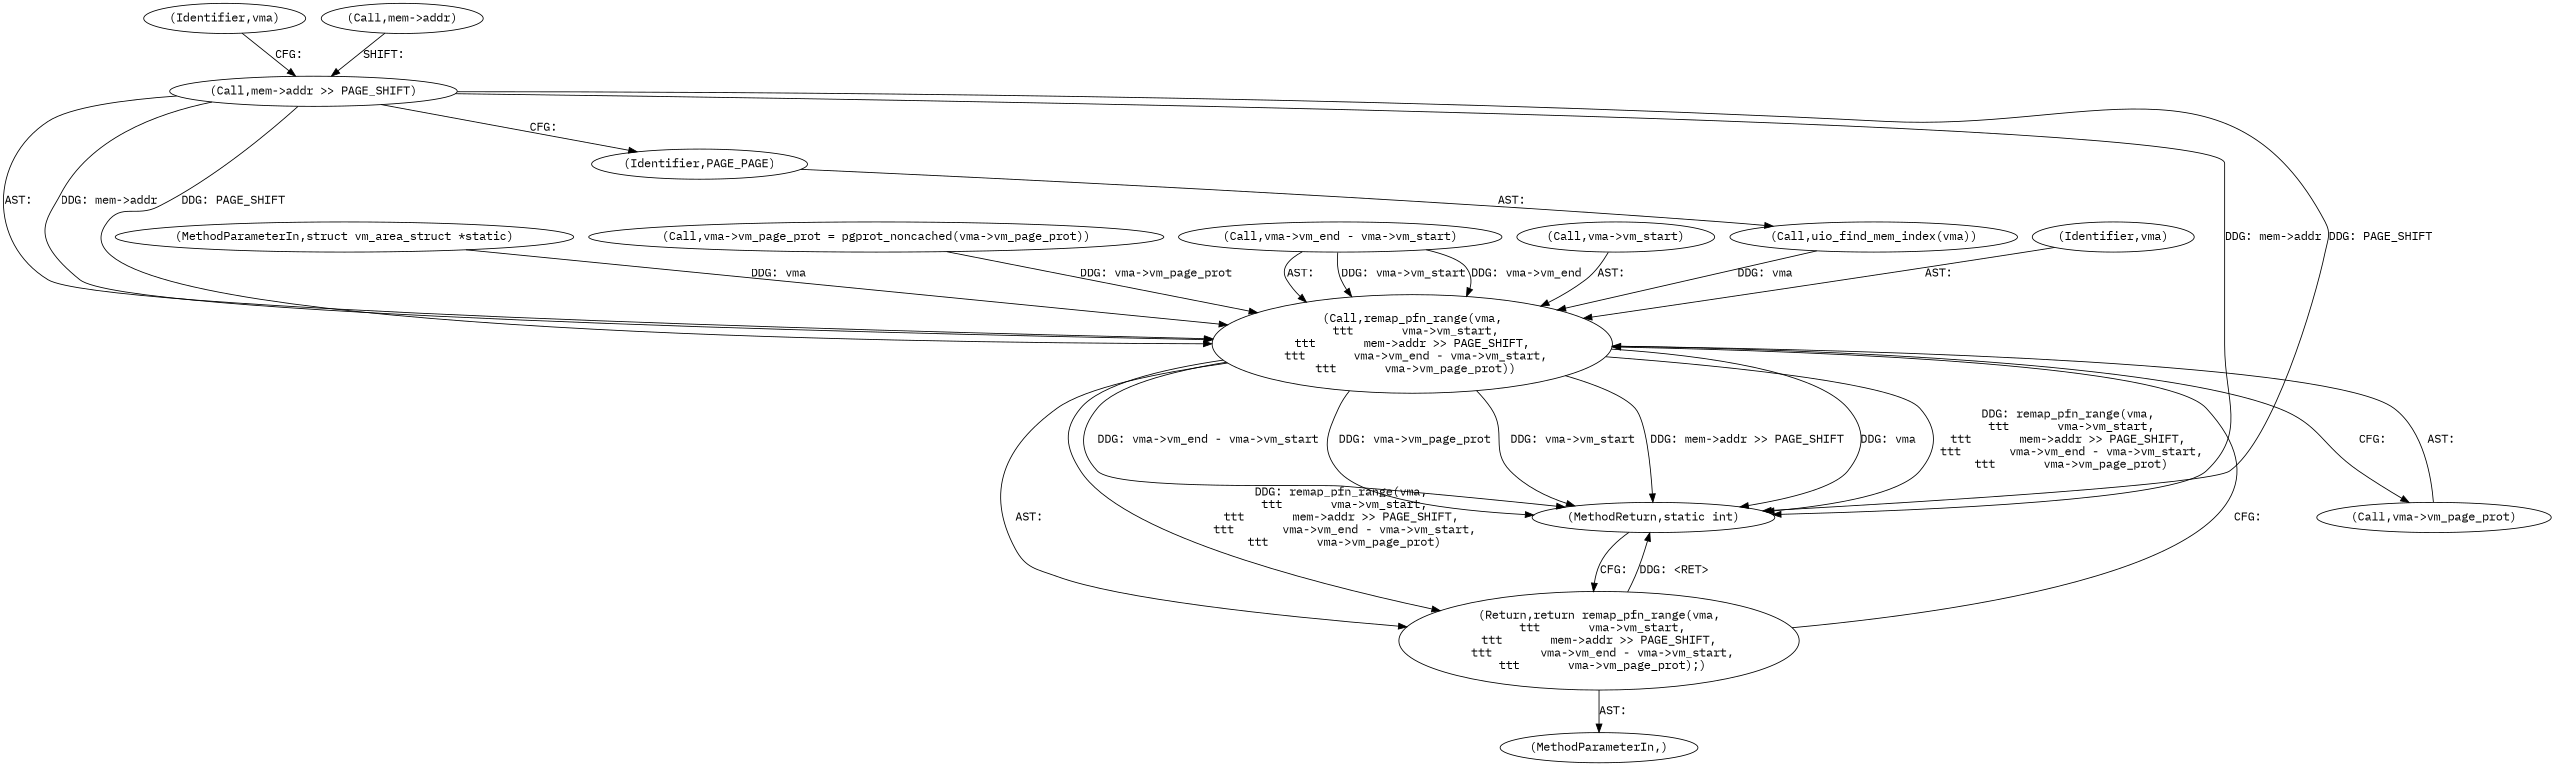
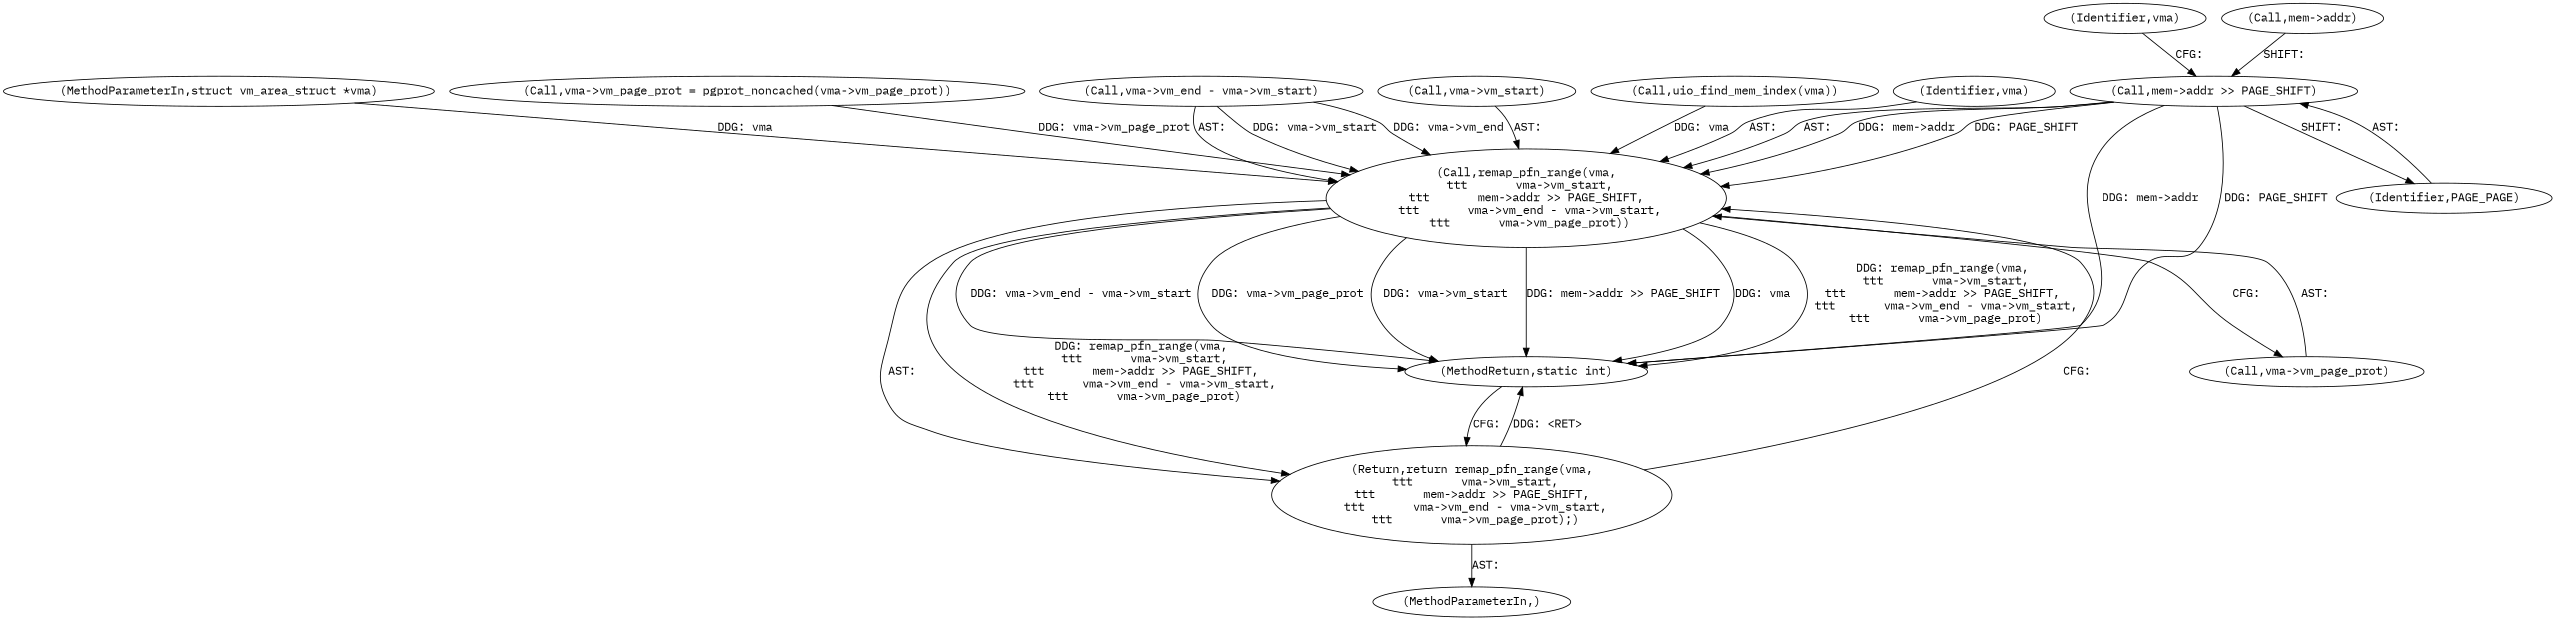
edge "(Call,mem->addr >> PAGE_SHIFT)" -> "(Identifier,PAGE_PAGE)": label "CFG: " -> "SHIFT: "
edge "(Identifier,PAGE_PAGE)" -> "(Call,uio_find_mem_index(vma))": now "(Identifier,PAGE_PAGE)" -> "(Call,mem->addr >> PAGE_SHIFT)"
node "(MethodParameterIn,struct vm_area_struct *static)": label "(MethodParameterIn,struct vm_area_struct *static)" -> "(MethodParameterIn,struct vm_area_struct *vma)"
